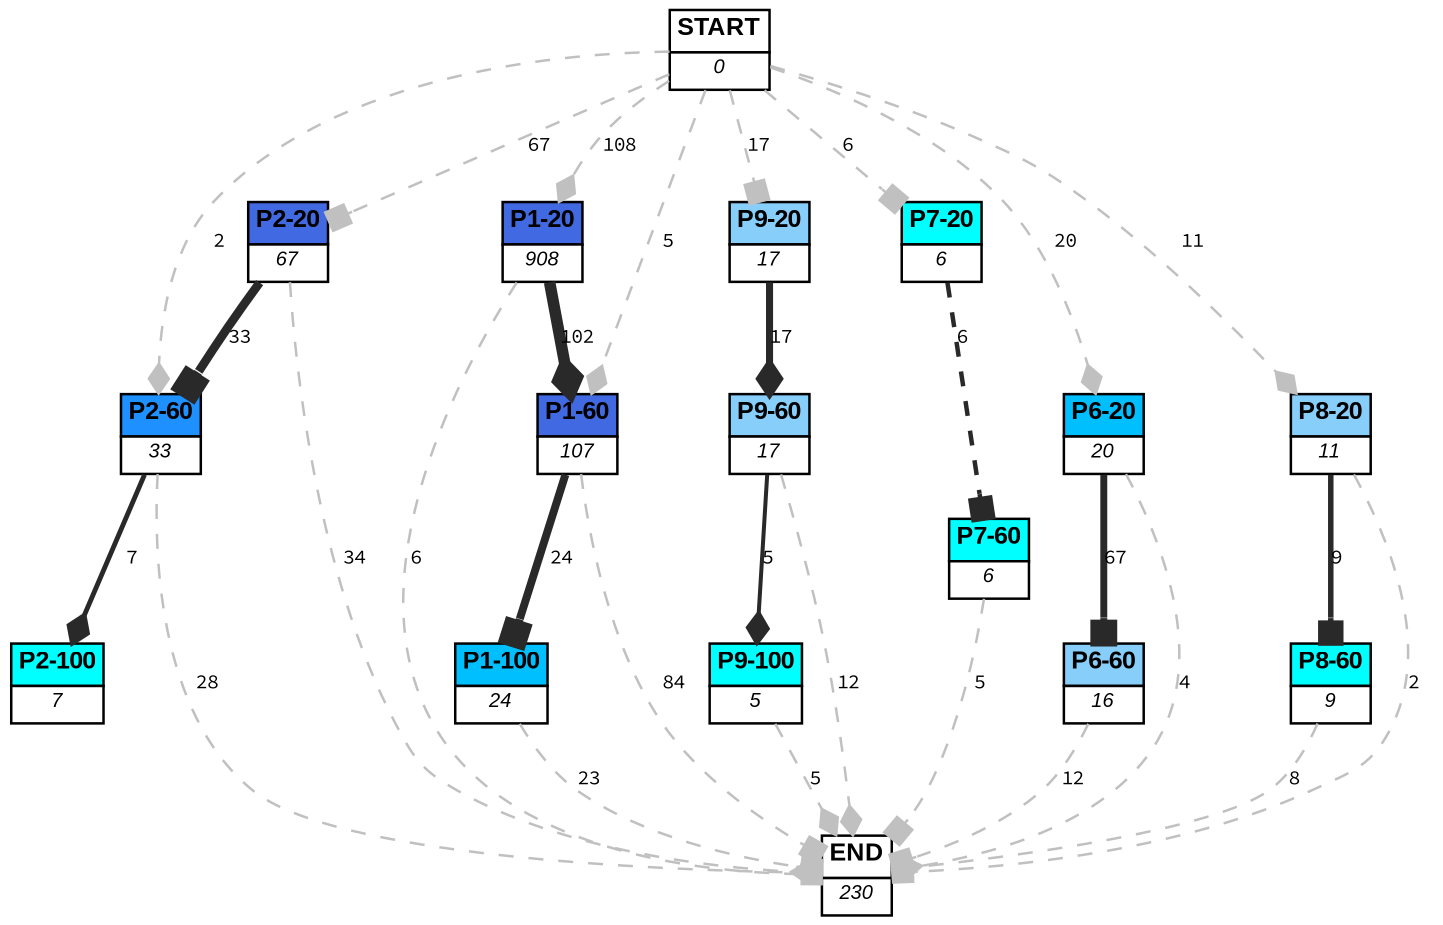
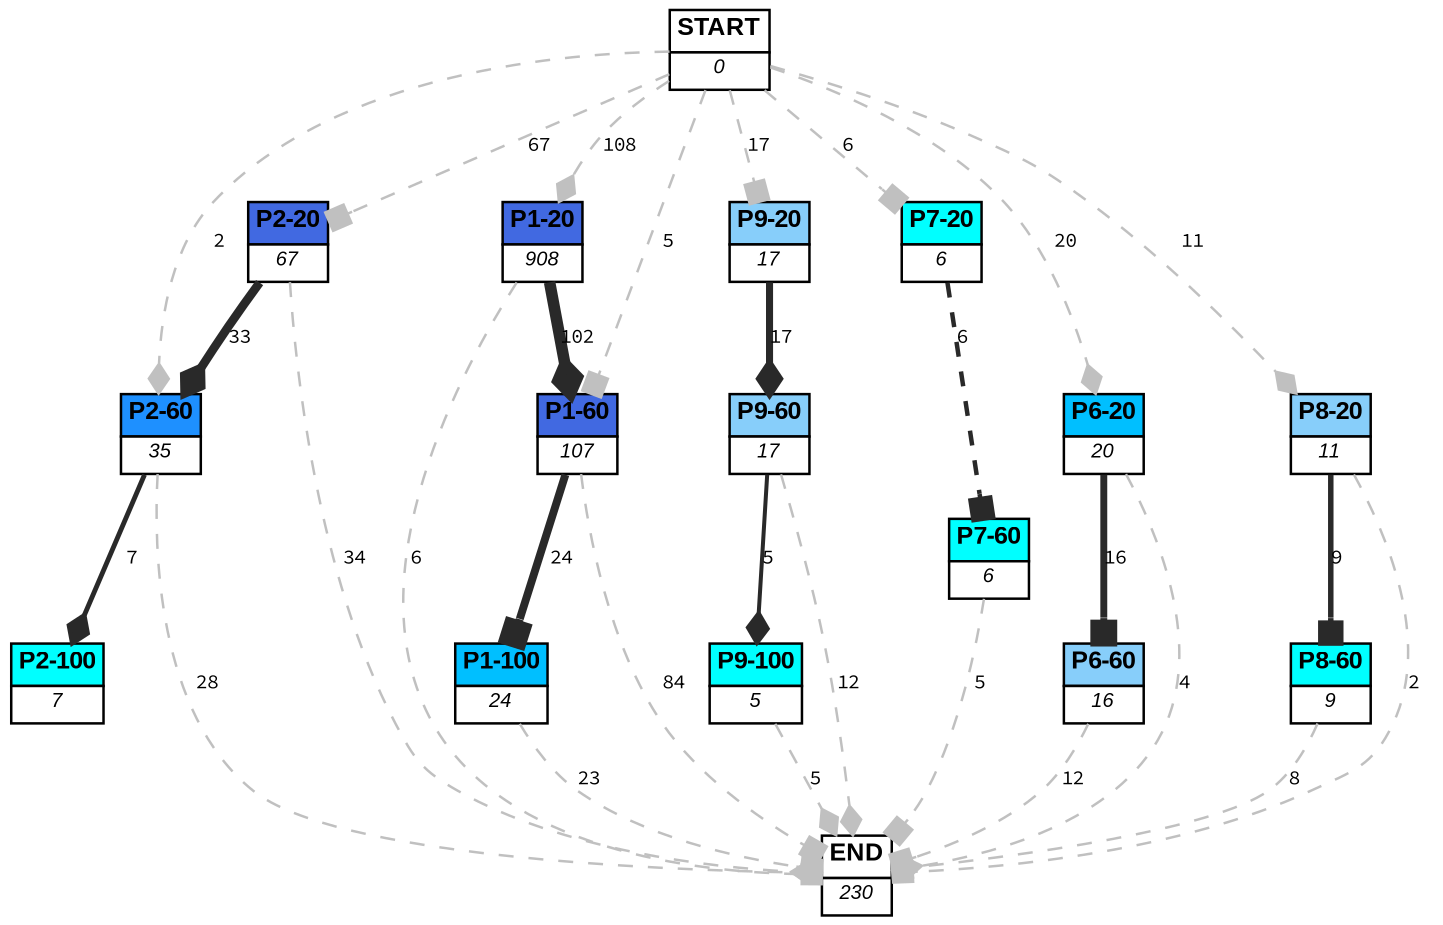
edge "START" -> "P1-60": arrowhead diamond -> box
edge "P2-20" -> "P2-60": arrowhead box -> diamond
node "P2-60": text "33" -> "35"
edge "P6-20" -> "P6-60": label "67" -> "16"
